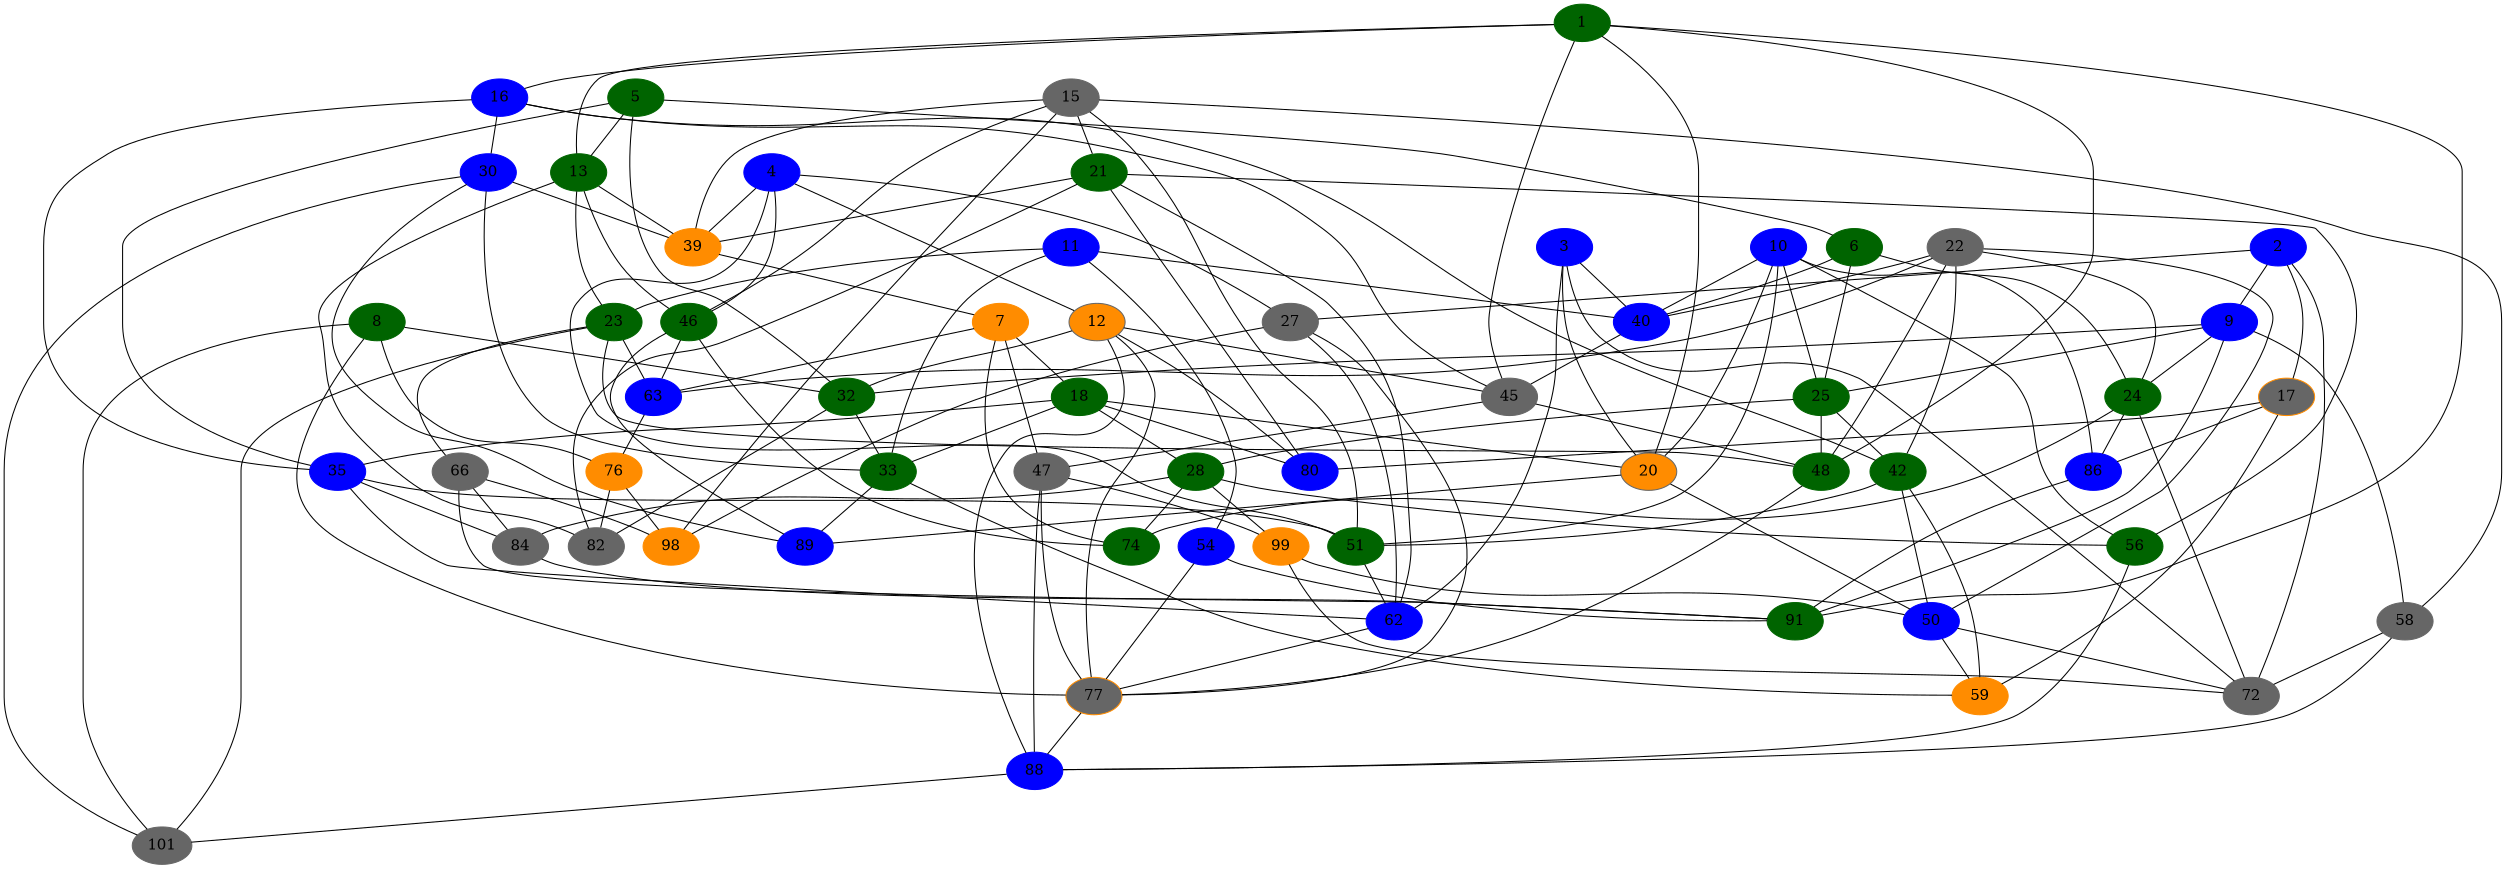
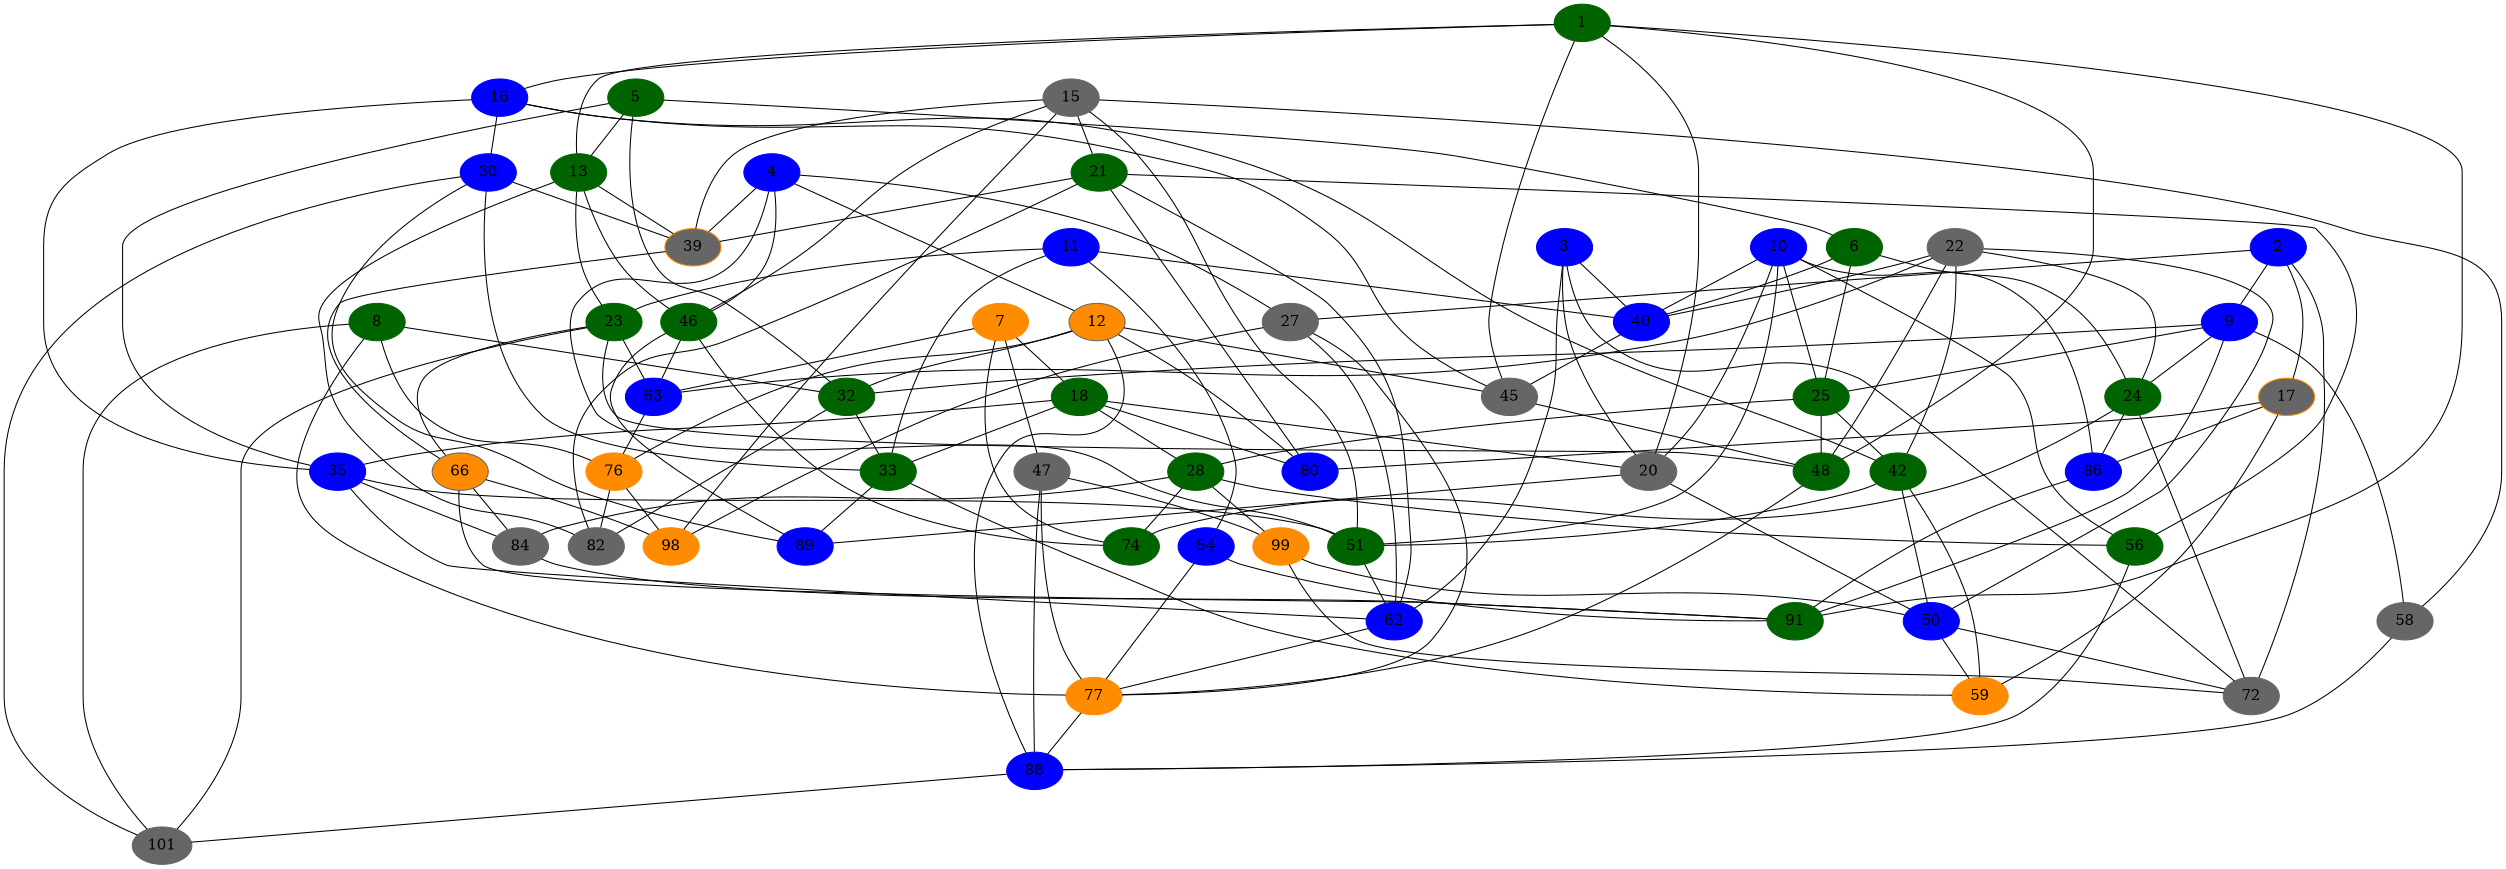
node "39": fillcolor darkorange -> gray40
edge "39" -- "7": now "39" -- "66"
edge "45" -- "47": removed
node "66": fillcolor gray40 -> darkorange
node "20": fillcolor darkorange -> gray40
edge "12" -- "77": now "12" -- "76"
edge "58" -- "72": removed
node "77": fillcolor gray40 -> darkorange
